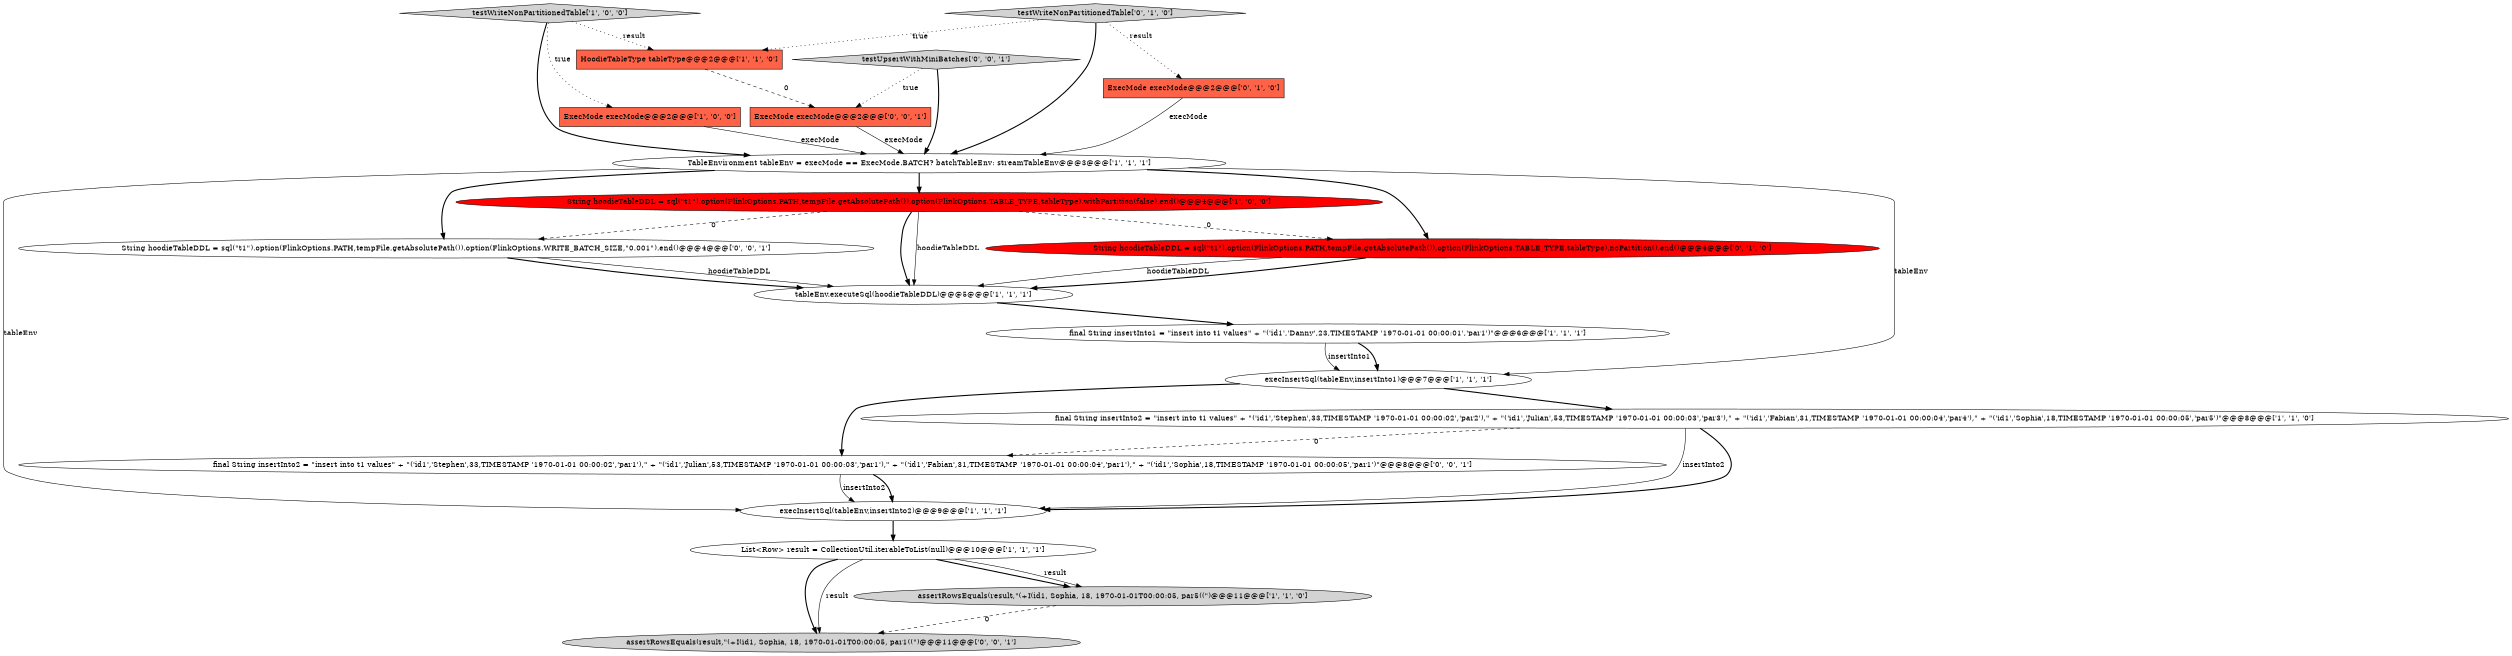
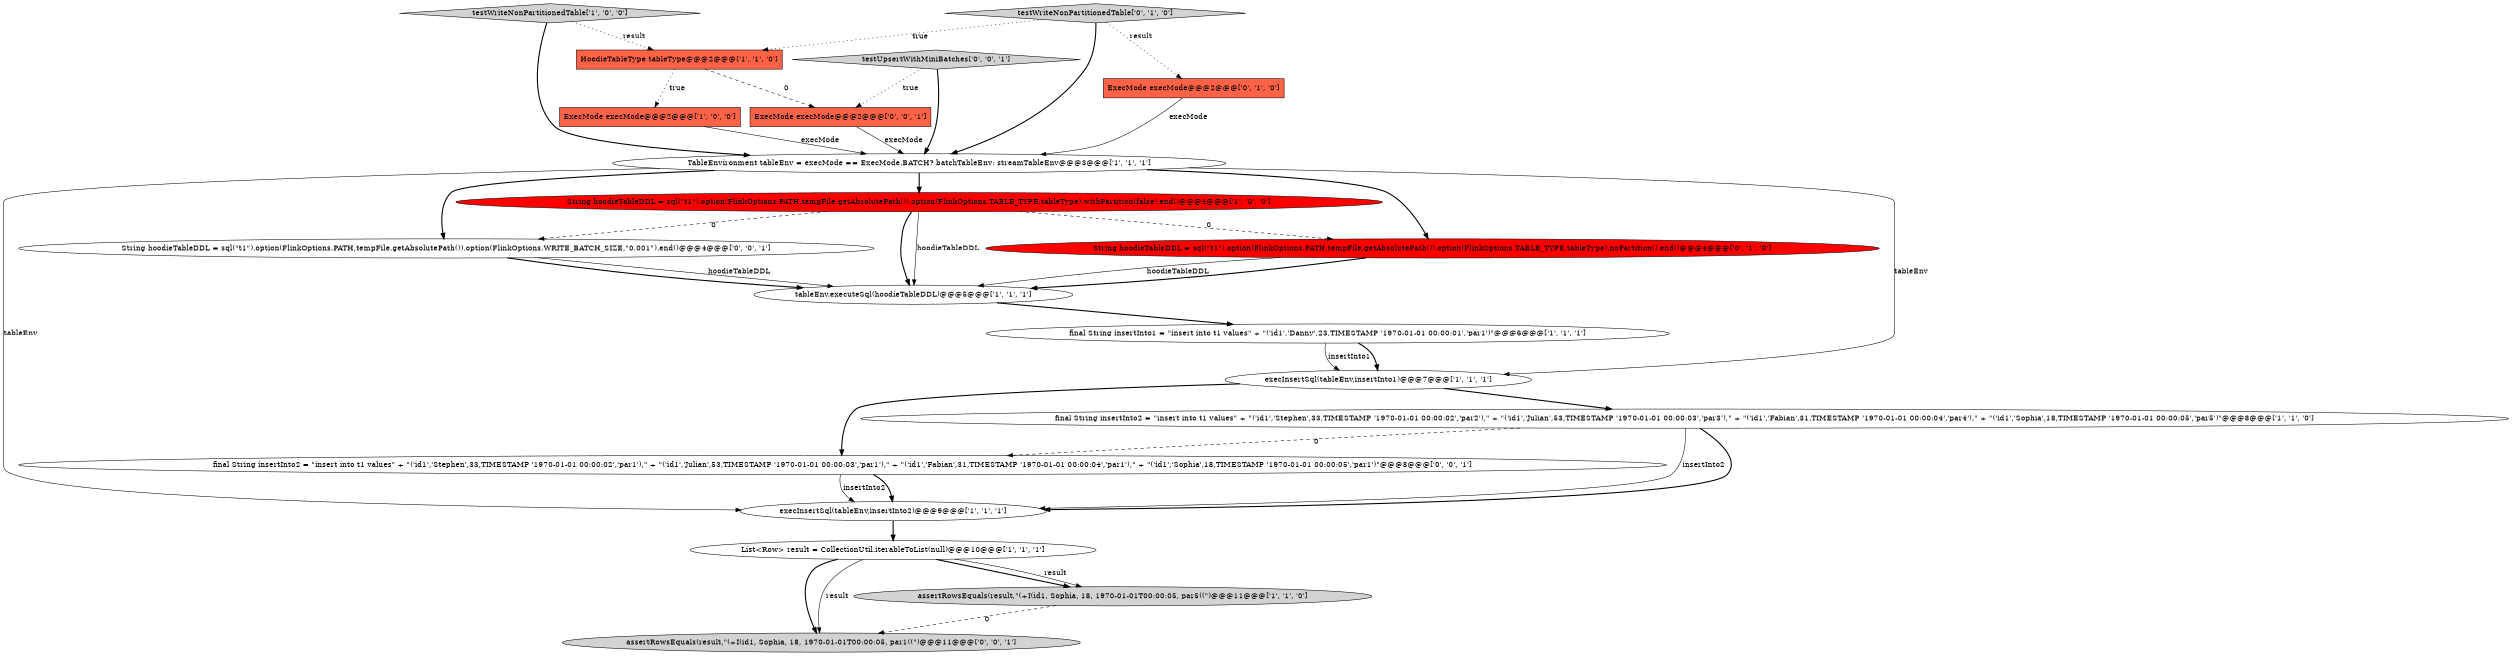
edge "testWriteNonPartitionedTable['1', '0', '0']" -> "ExecMode execMode@@@2@@@['1', '0', '0']": now "HoodieTableType tableType@@@2@@@['1', '1', '0']" -> "ExecMode execMode@@@2@@@['1', '0', '0']"
